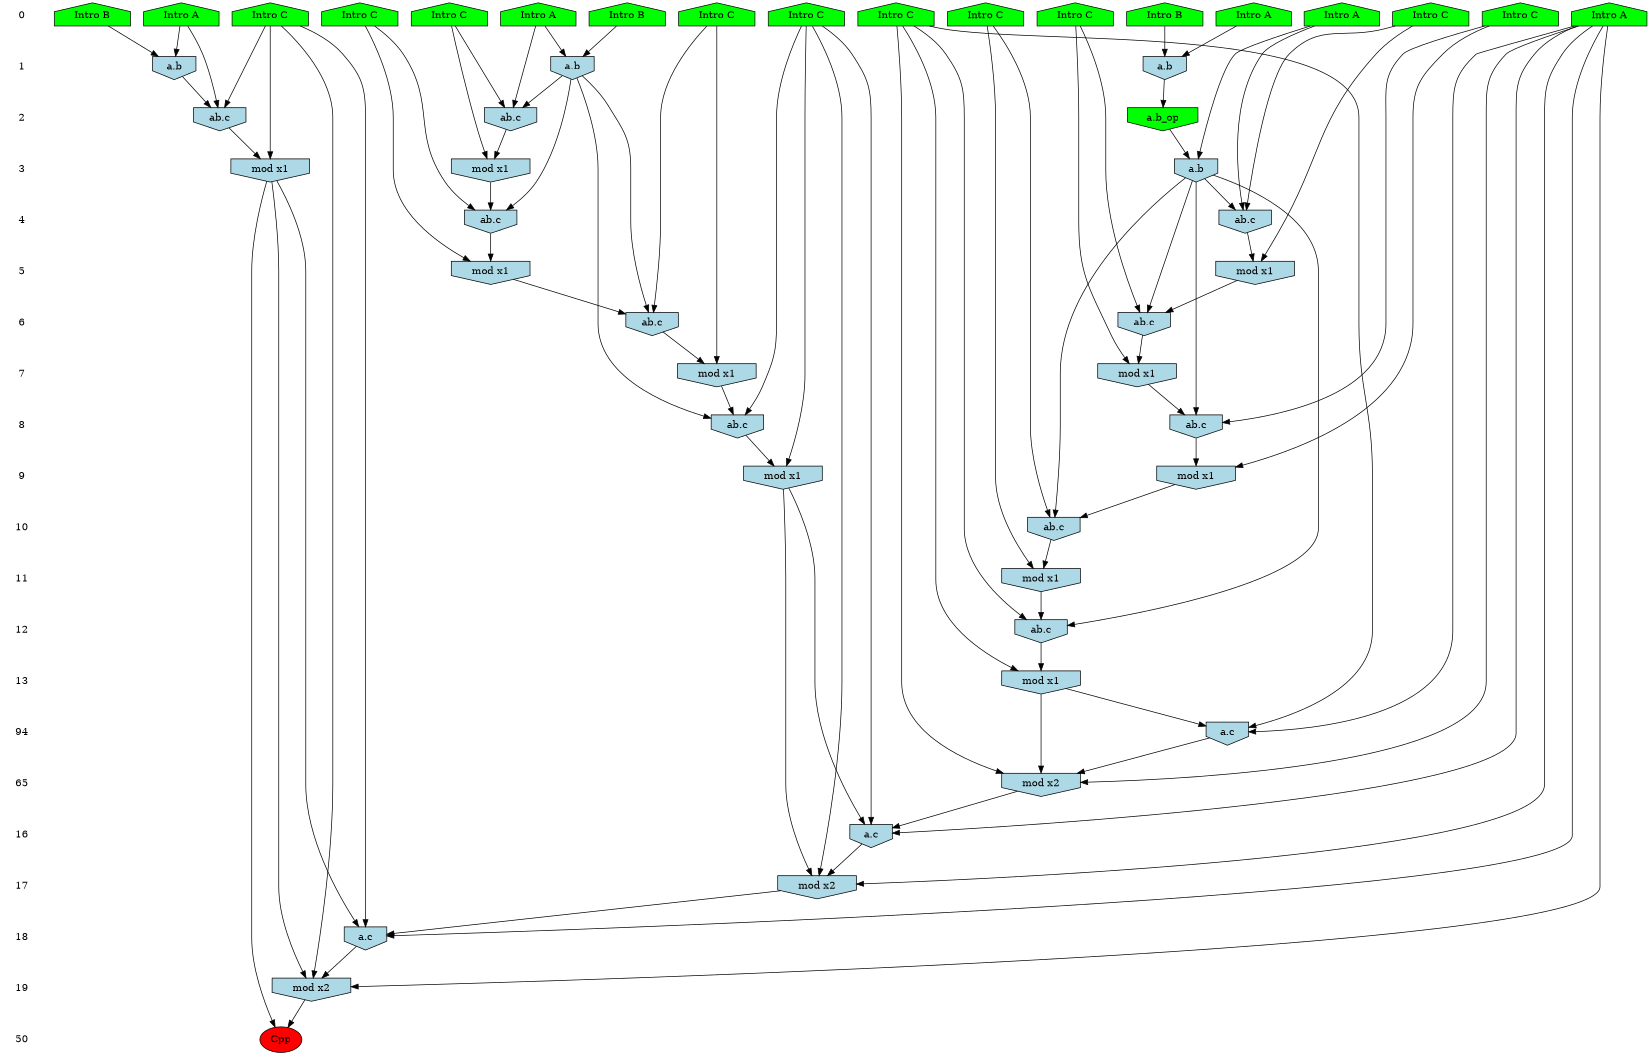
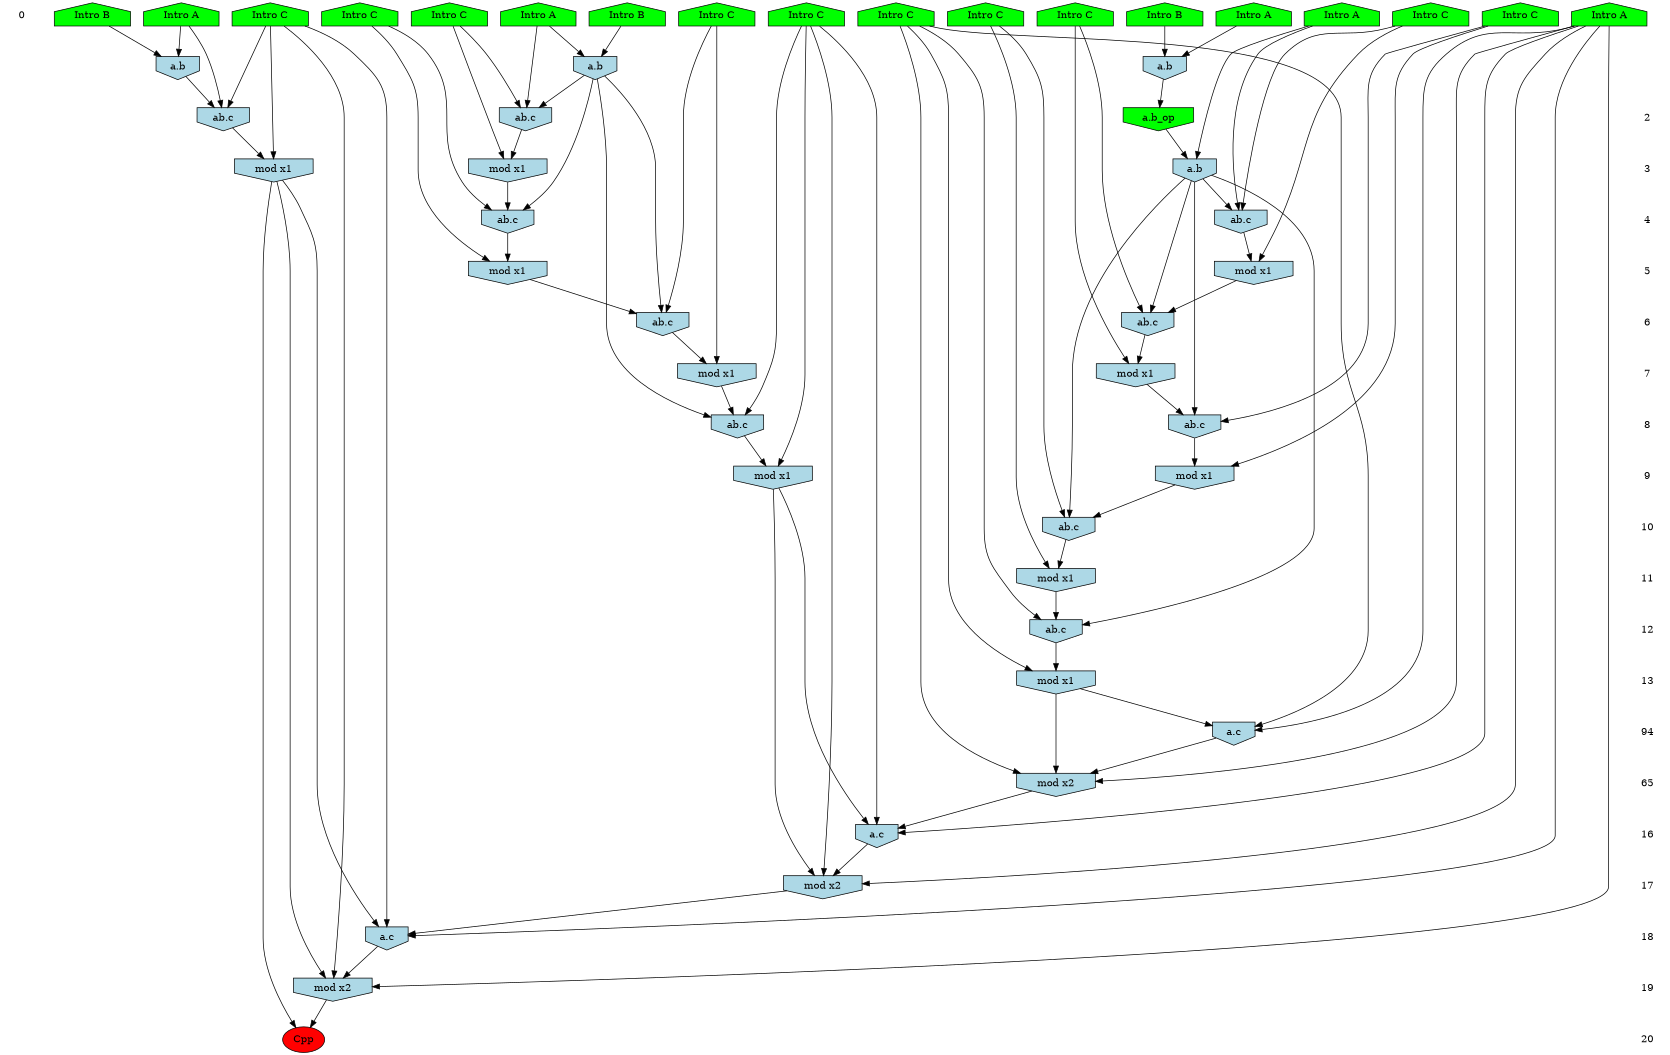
node "1": removed
node "50": label "50" -> "20"
